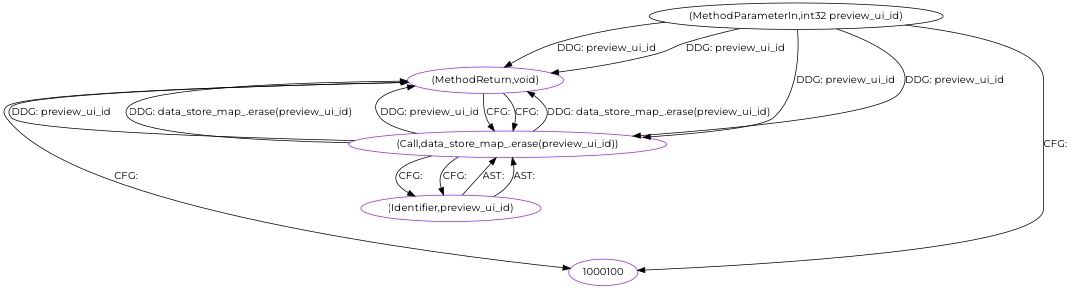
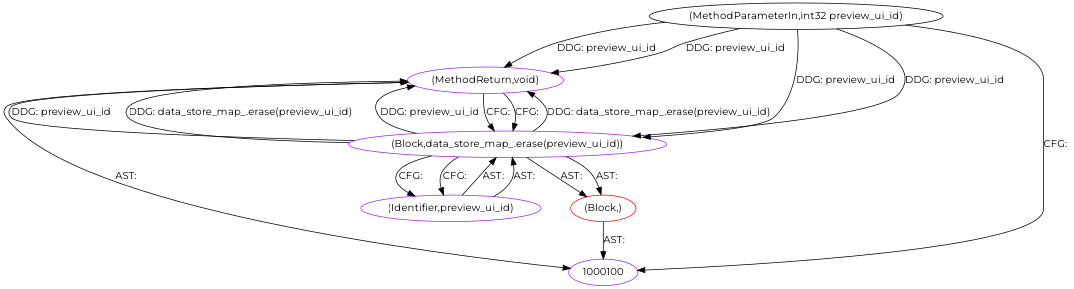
node "(Call,data_store_map_.erase(preview_ui_id))": label "(Call,data_store_map_.erase(preview_ui_id))" -> "(Block,data_store_map_.erase(preview_ui_id))"
edge "(MethodReturn,void)" -> "1000100": label "CFG: " -> "AST: "
node "(Block,)": added
